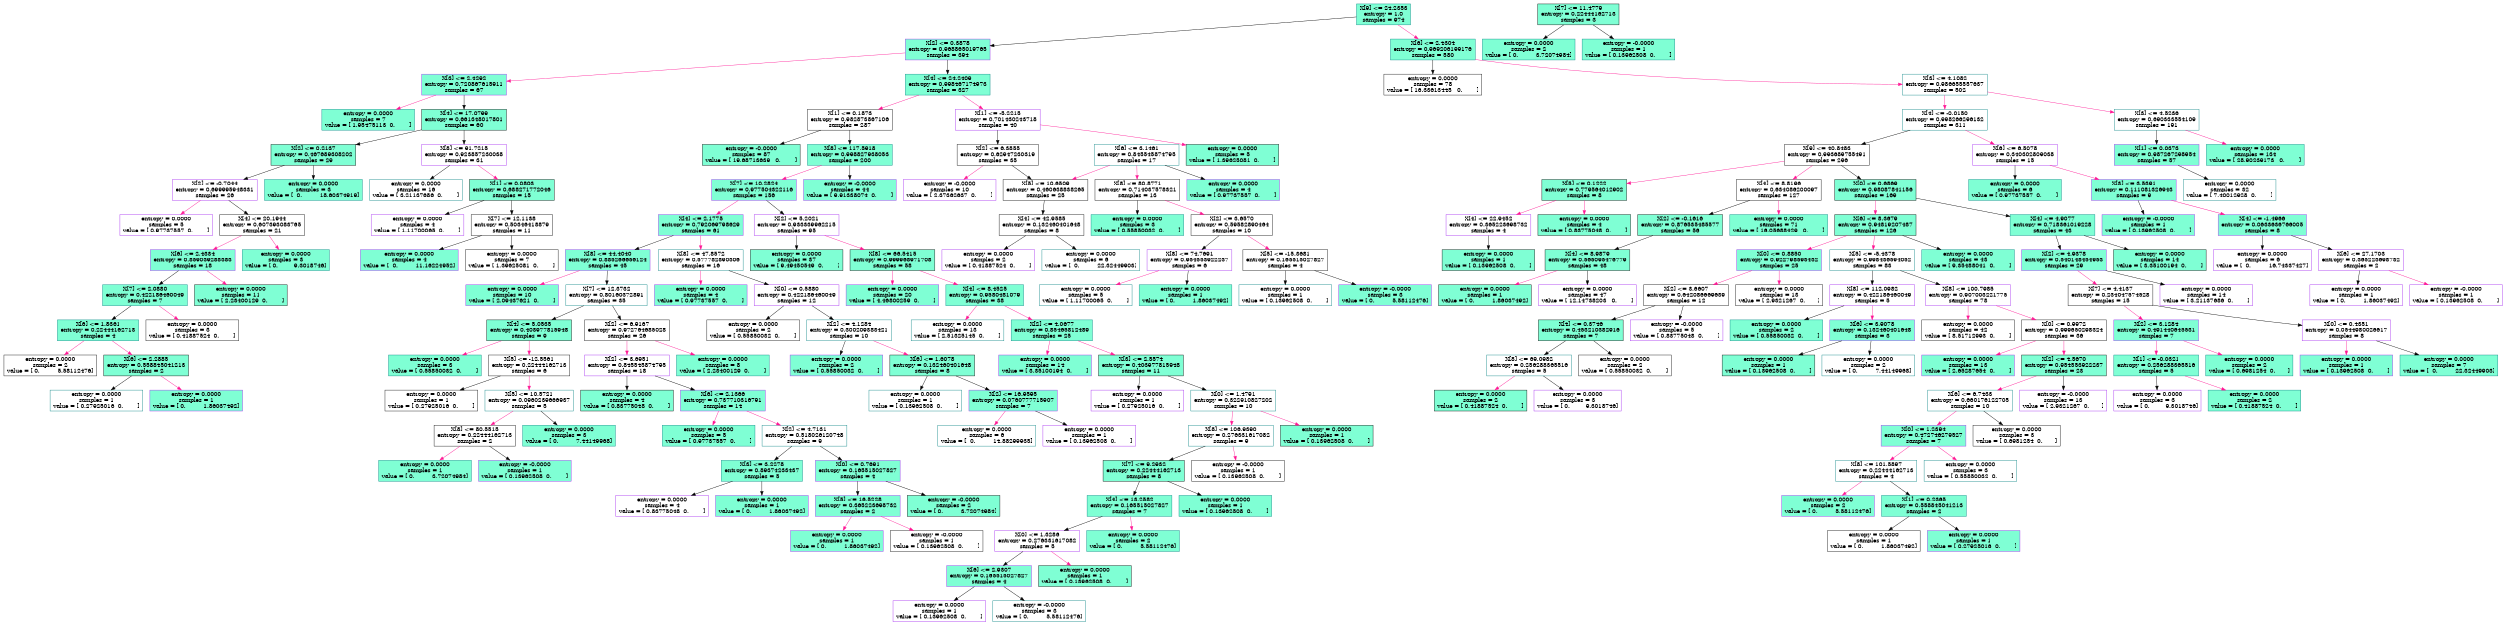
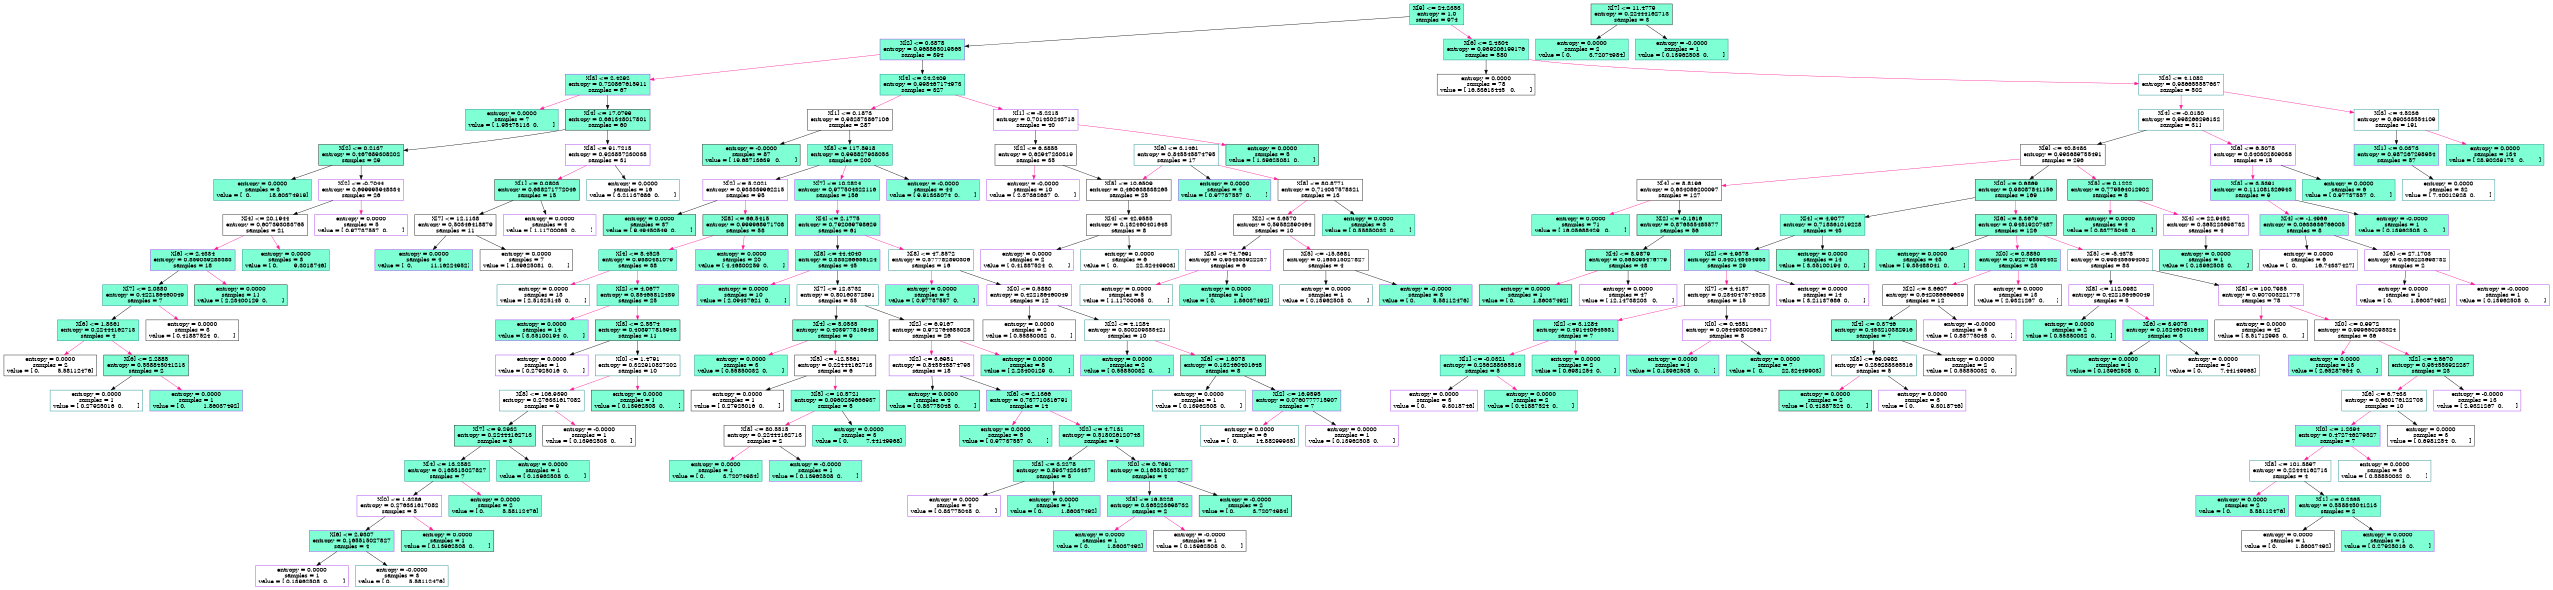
node "X[2] <= 0.3878 entropy = 0.968865019765 samples = 394": label "X[2] <= 0.3878 entropy = 0.968865019765 samples = 394" -> "X[2] <= 0.3878 entropy = 0.968865019565 samples = 394"
node "X[2] <= -0.7044 entropy = 0.699995948331 samples = 26": label "X[2] <= -0.7044 entropy = 0.699995948331 samples = 26" -> "X[2] <= -0.7044 entropy = 0.699995948334 samples = 26"
edge "X[7] <= 10.2824 entropy = 0.977504322116 samples = 156" -> "X[2] <= 5.2021 entropy = 0.933339962215 samples = 95": now "X[8] <= 117.5918 entropy = 0.998827938053 samples = 200" -> "X[2] <= 5.2021 entropy = 0.933339962215 samples = 95"
node "X[5] <= 10.5721 entropy = 0.0960239666937 samples = 5": fillcolor white -> aquamarine
node "X[2] <= 4.7131 entropy = 0.518026120748 samples = 9": fillcolor white -> aquamarine
